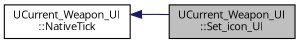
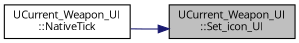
edge "UCurrent_Weapon_UI ::Set_icon_UI" -> "UCurrent_Weapon_UI ::NativeTick": reversed
